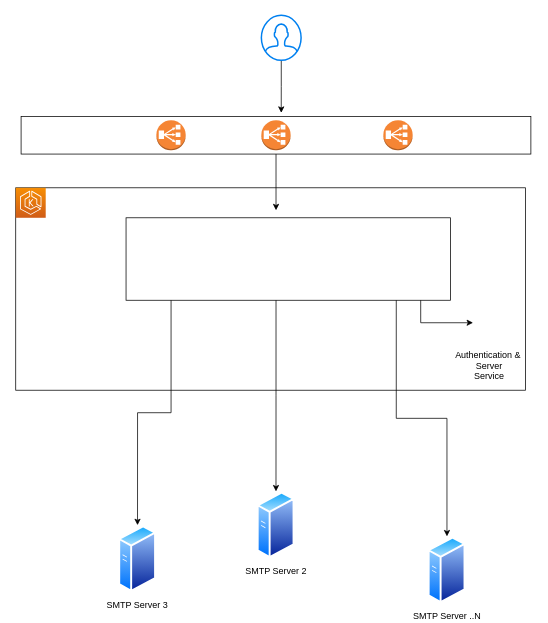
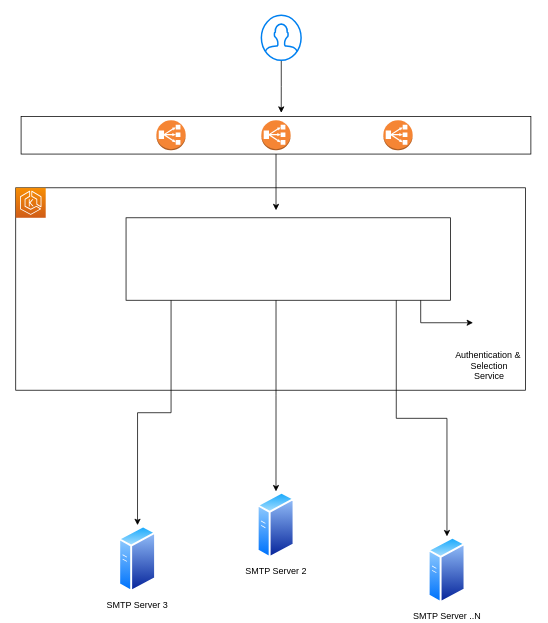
node "Authentication & Server Service": label "Authentication & Server Service" -> "Authentication & Selection Service"
